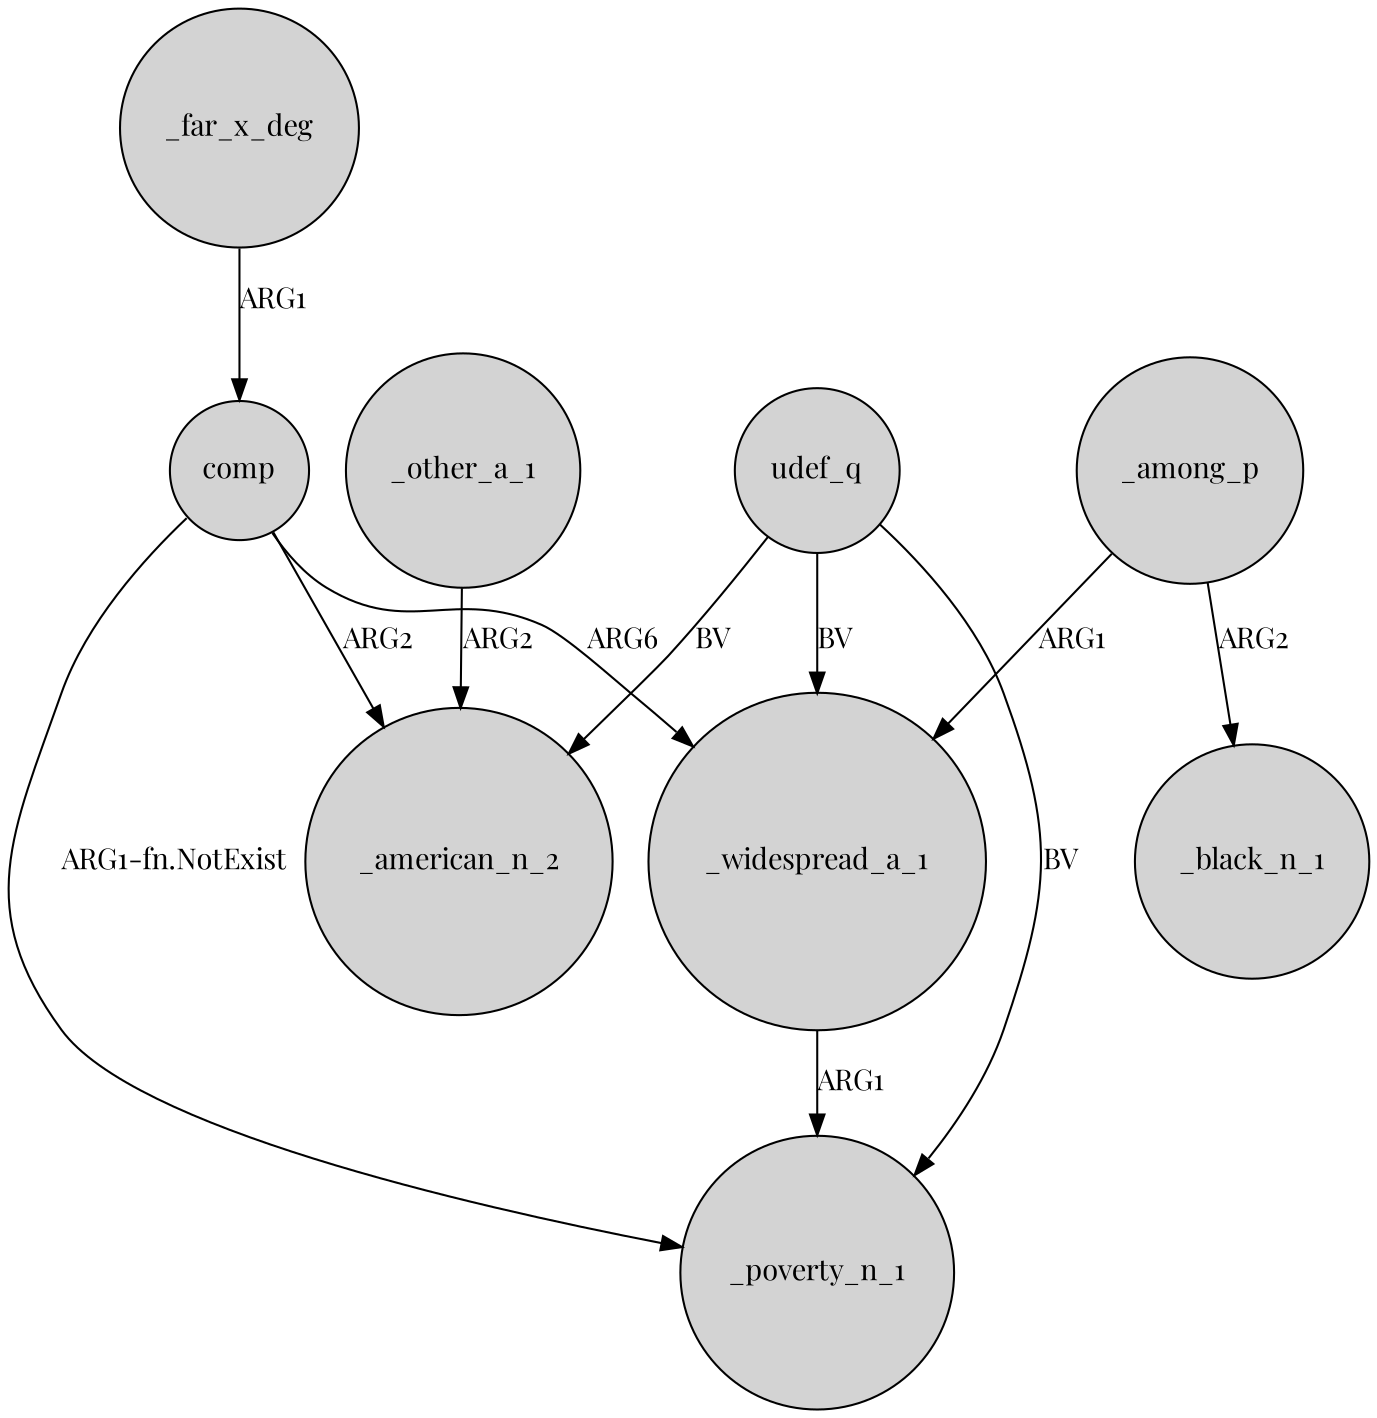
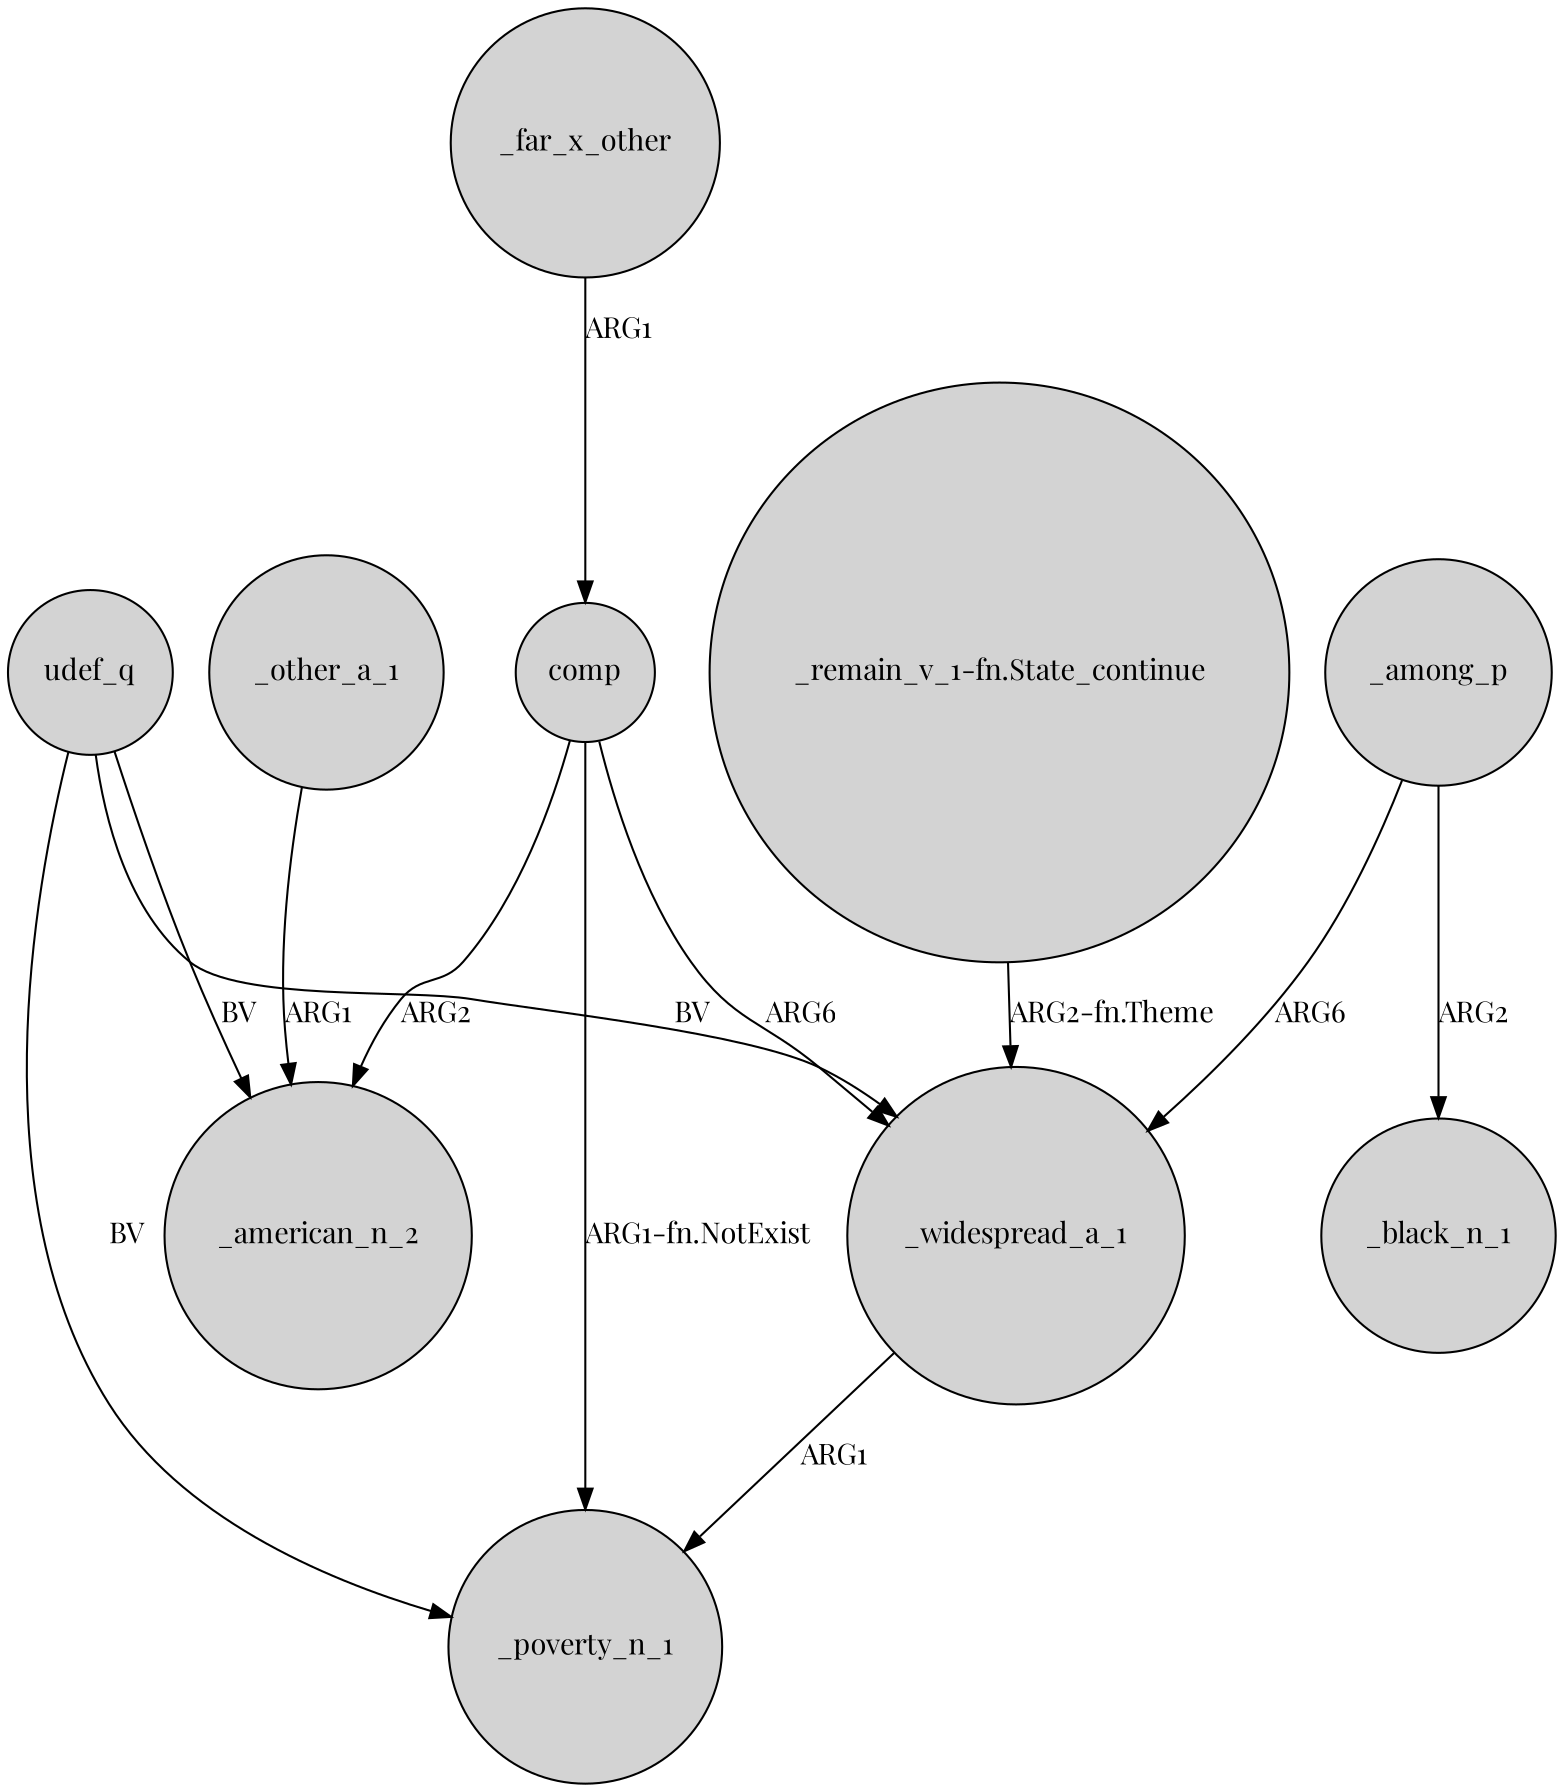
node "_far_x_deg": label "_far_x_deg" -> "_far_x_other"
edge "_other_a_1" -> "_american_n_2": label "ARG2" -> "ARG1"
edge "_among_p" -> "_widespread_a_1": label "ARG1" -> "ARG6"
node "_remain_v_1-fn.State_continue": added
